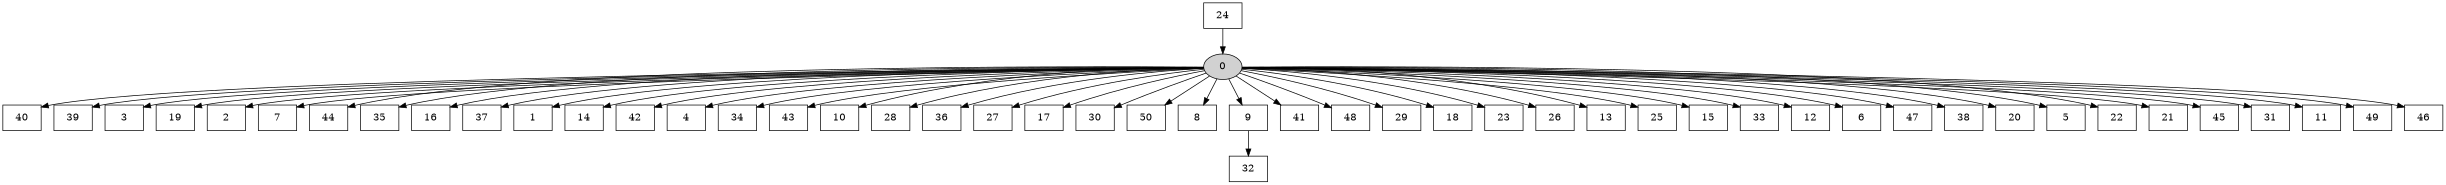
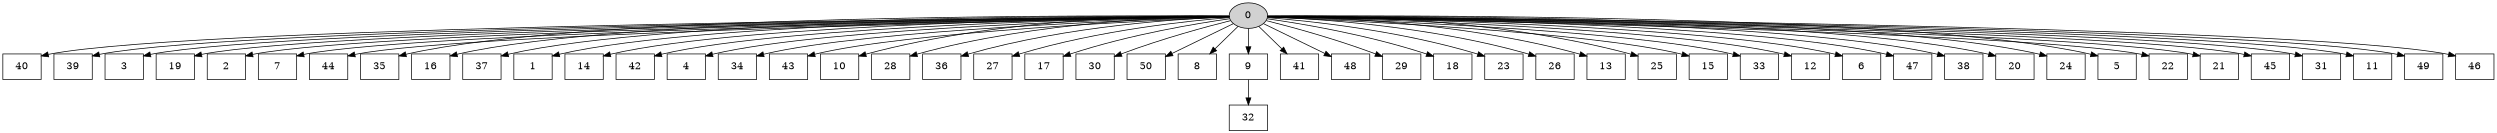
edge "24" -> "0": reversed
